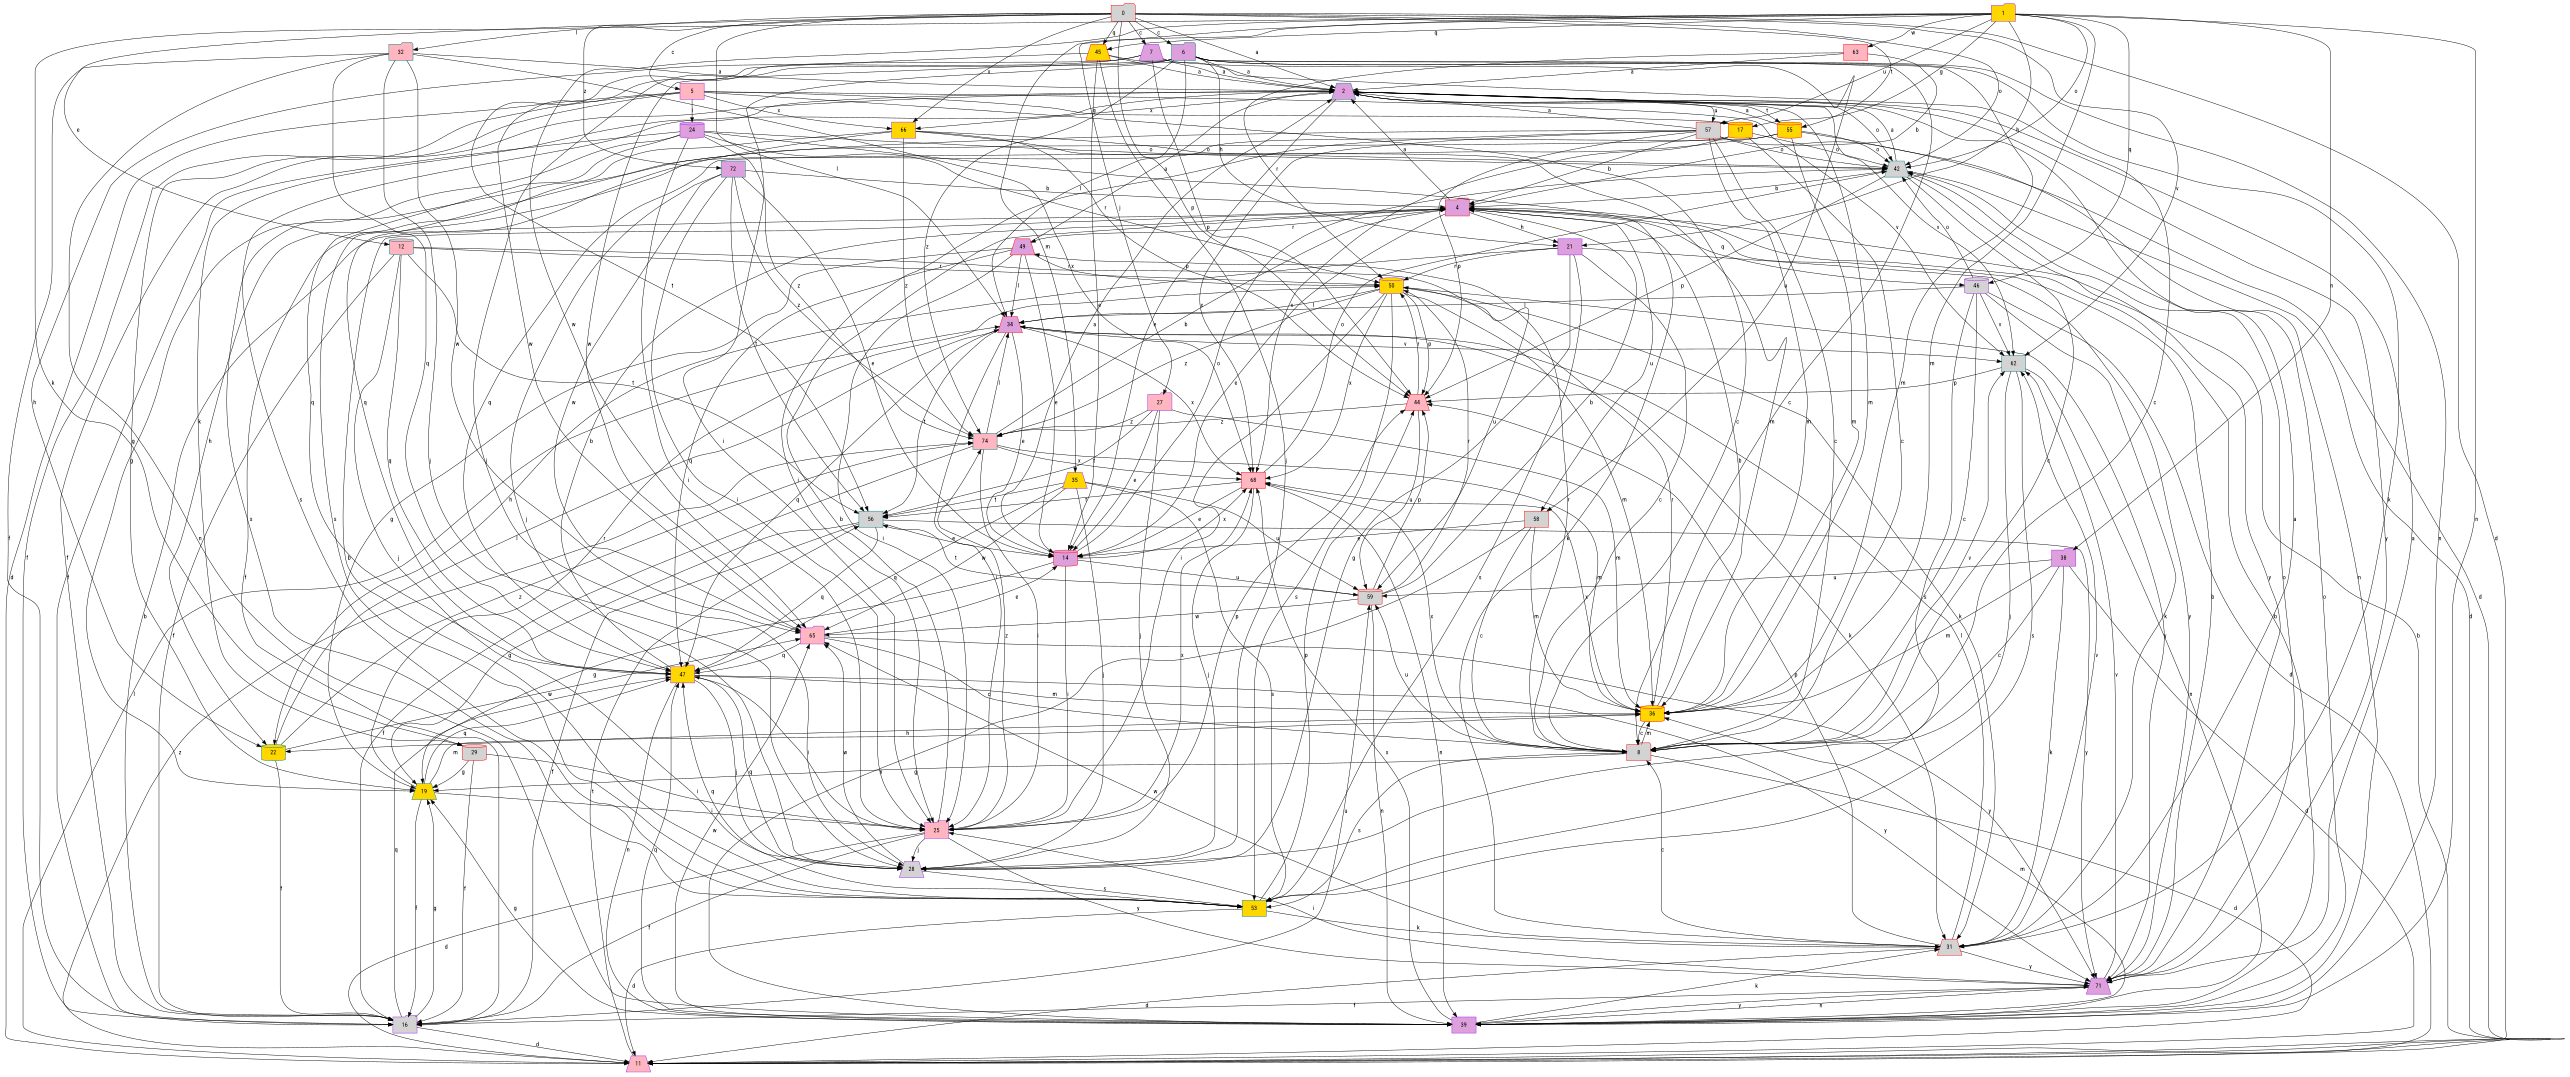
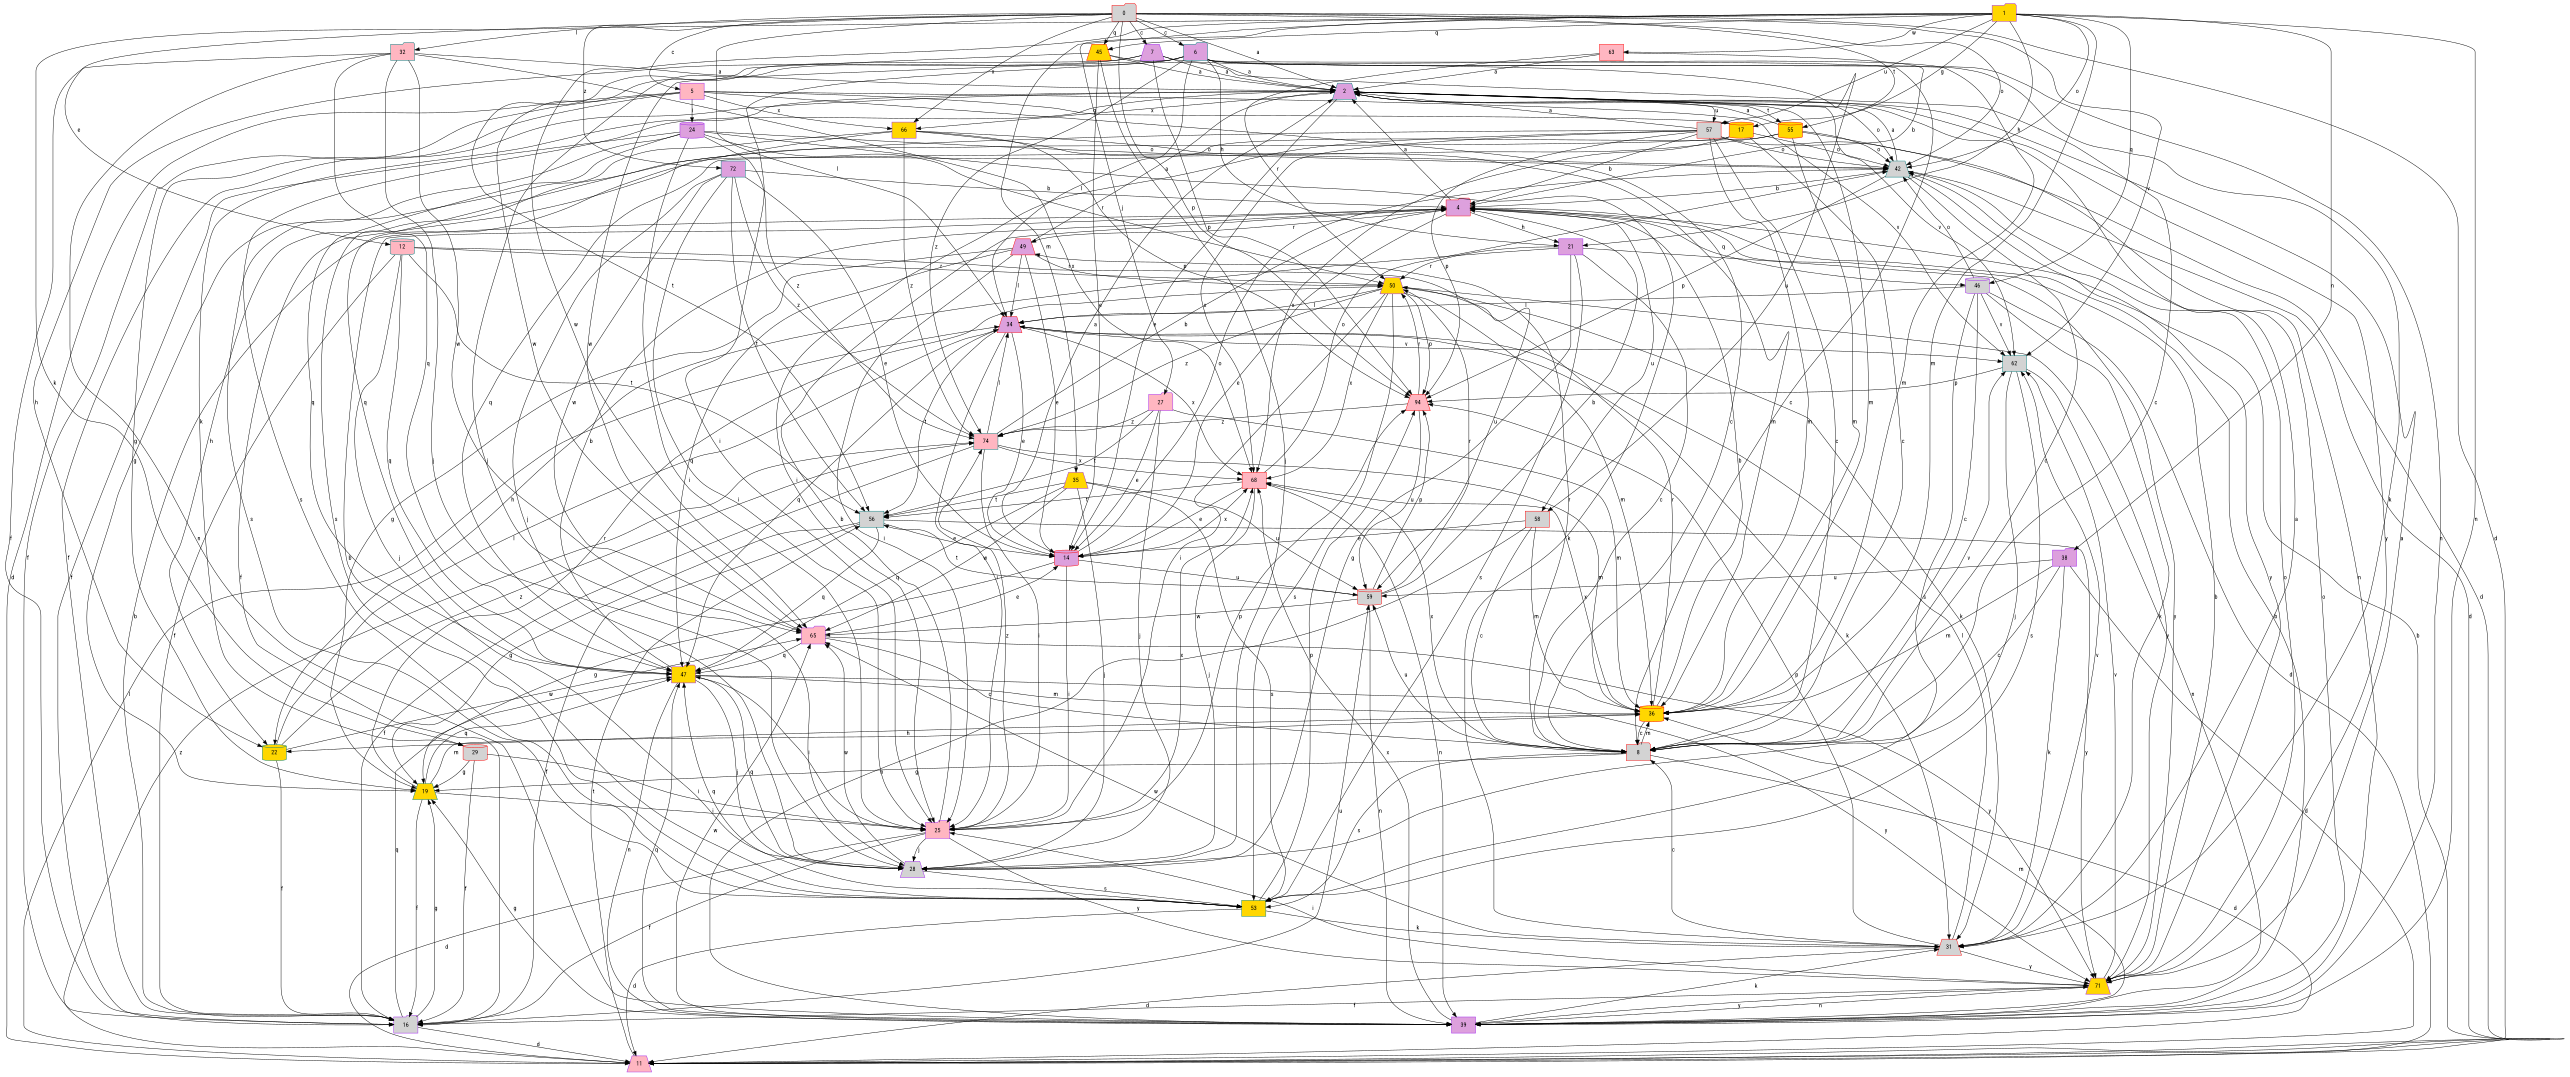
node "50": shape cylinder -> trapezium
node "44": label "44" -> "94"
node "71": fillcolor plum -> gold
